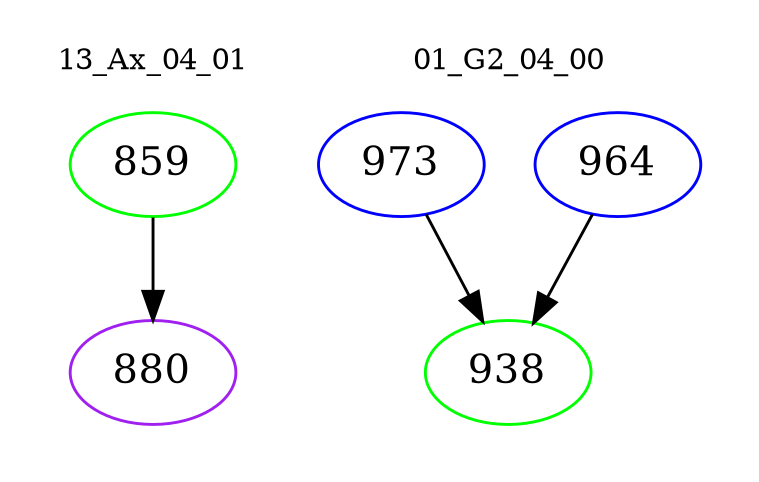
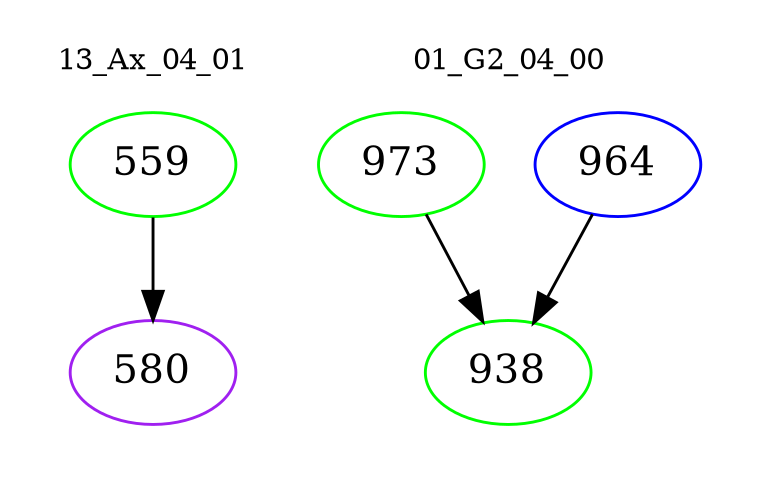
node "859": label "859" -> "559"
node "973": color blue -> green
node "880": label "880" -> "580"
